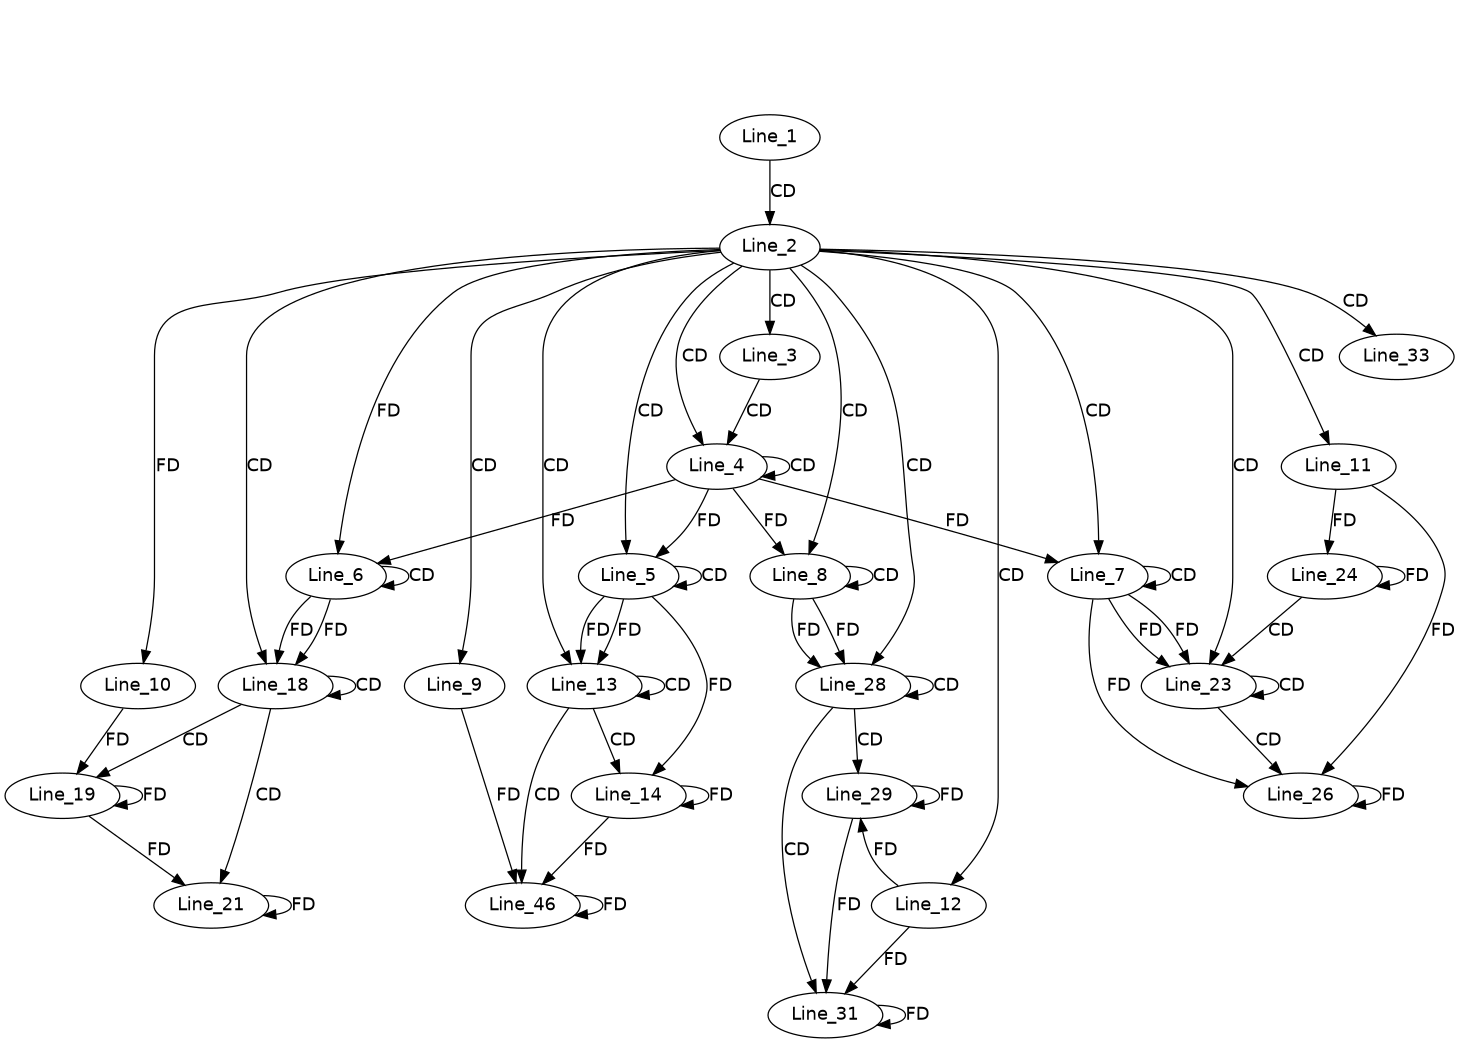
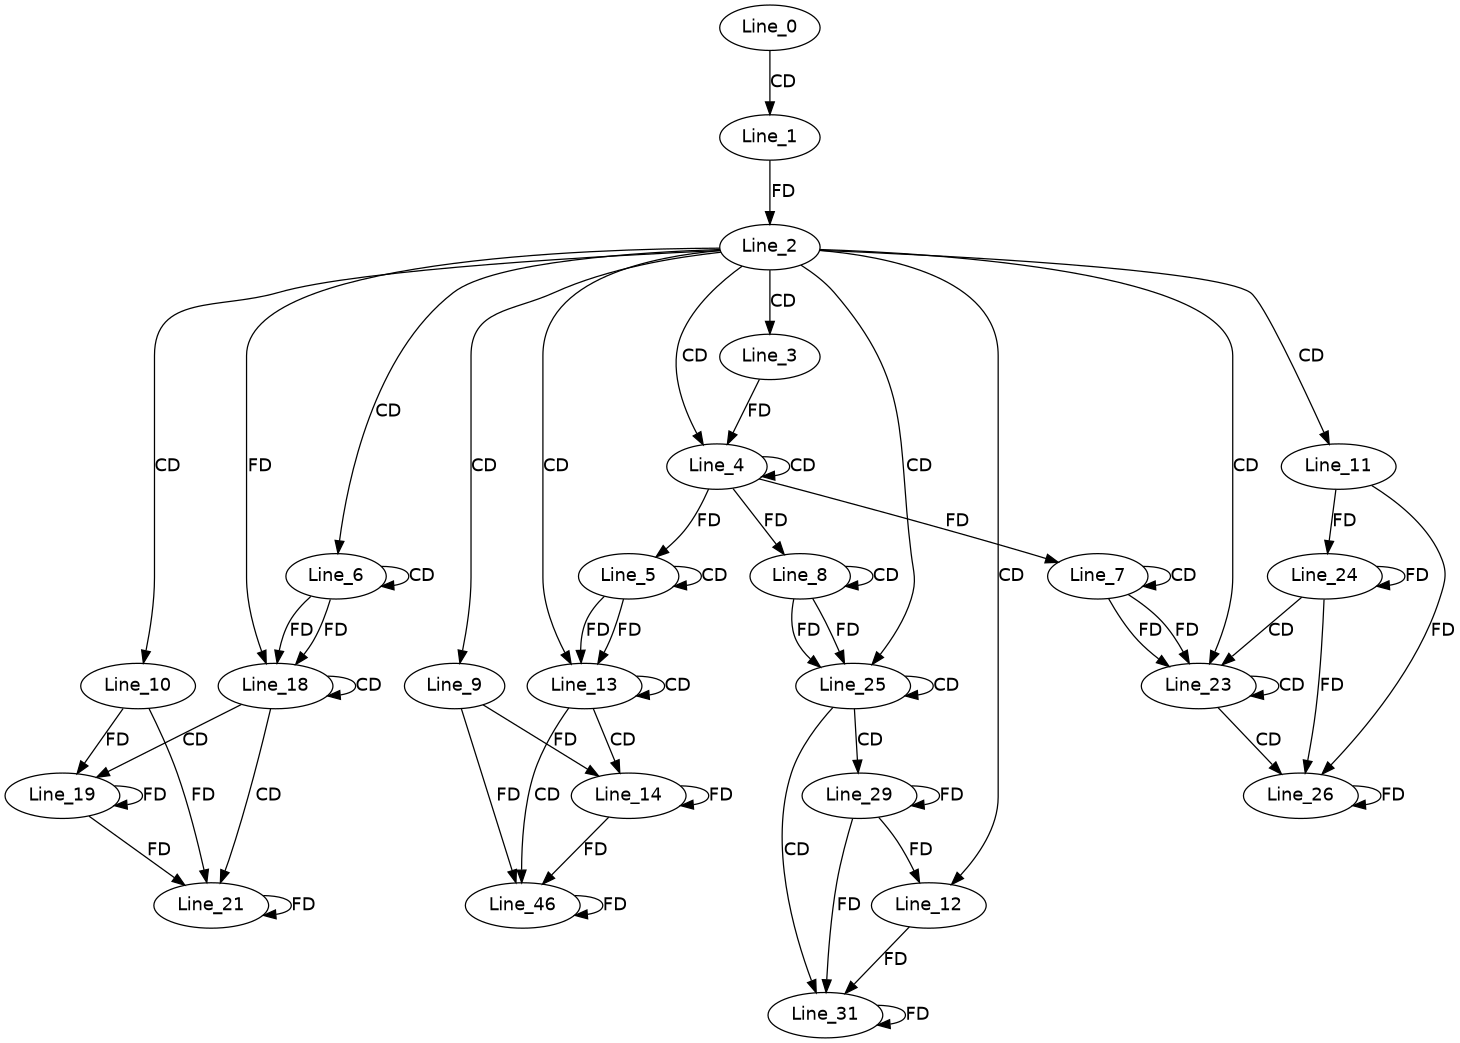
node "Line_0": added
edge "Line_1" -> "Line_2": label "CD" -> "FD"
edge "Line_2" -> "Line_7": removed, label "CD"
node "Line_33": removed
edge "Line_2" -> "Line_5": removed, label "CD"
edge "Line_2" -> "Line_8": removed, label "CD"
edge "Line_2" -> "Line_6": label "FD" -> "CD"
edge "Line_3" -> "Line_4": label "CD" -> "FD"
edge "Line_2" -> "Line_10": label "FD" -> "CD"
edge "Line_2" -> "Line_18": label "CD" -> "FD"
edge "Line_4" -> "Line_6": removed, label "FD"
edge "Line_5" -> "Line_14": now "Line_9" -> "Line_14"
node "Line_28": label "Line_28" -> "Line_25"
edge "Line_7" -> "Line_26": now "Line_24" -> "Line_26"
edge "Line_10" -> "Line_21": added, label "FD"
edge "Line_12" -> "Line_29": reversed
